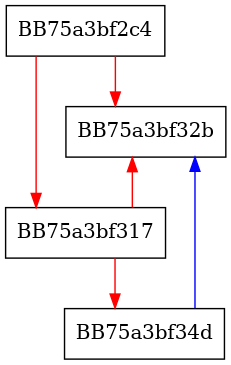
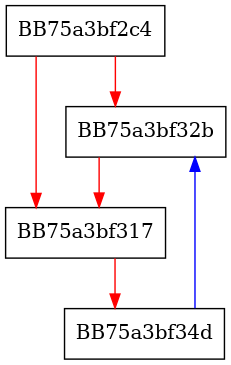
edge "BB75a3bf317" -> "BB75a3bf32b": reversed
